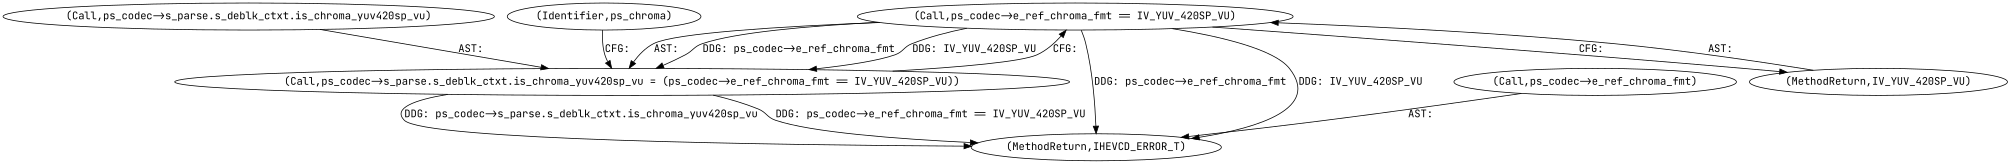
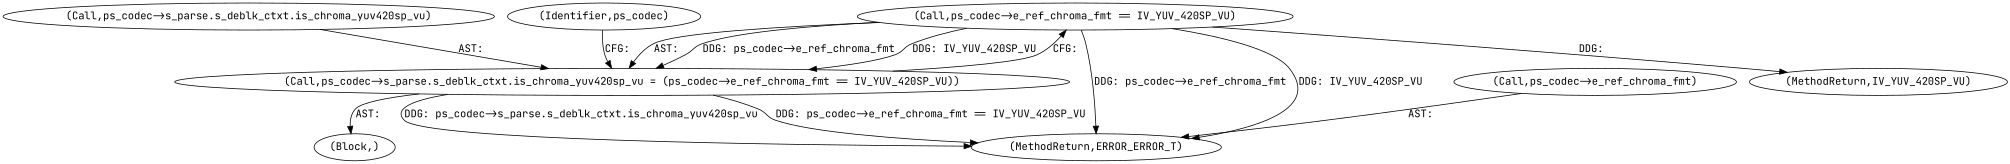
node "(Identifier,ps_chroma)": label "(Identifier,ps_chroma)" -> "(Identifier,ps_codec)"
edge "(MethodReturn,IV_YUV_420SP_VU)" -> "(Call,ps_codec->e_ref_chroma_fmt == IV_YUV_420SP_VU)": removed, label "AST:"
edge "(Call,ps_codec->e_ref_chroma_fmt == IV_YUV_420SP_VU)" -> "(MethodReturn,IV_YUV_420SP_VU)": label "CFG: " -> "DDG: "
node "(Block,)": added
node "(MethodReturn,IHEVCD_ERROR_T)": label "(MethodReturn,IHEVCD_ERROR_T)" -> "(MethodReturn,ERROR_ERROR_T)"
